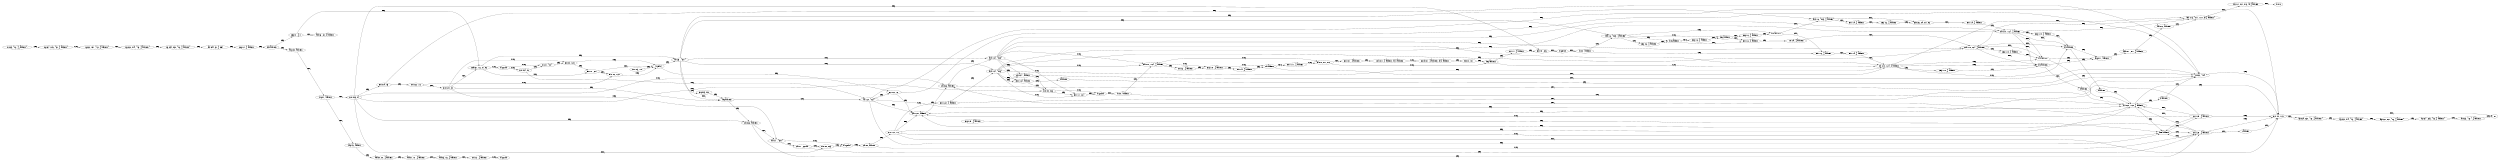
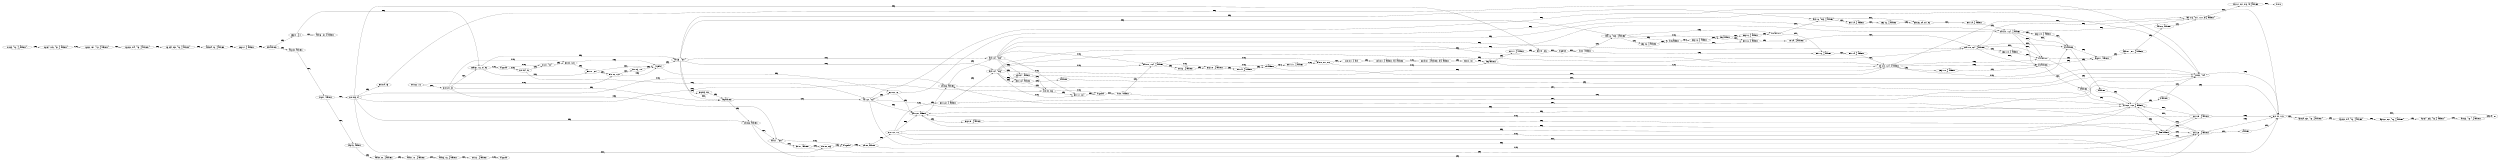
node "add x29 , sp , # csel": label "add x29 , sp , # csel" -> "add x29 , sp , # address"
node "mov x11 , # address": label "mov x11 , # address" -> "mov x11 , # ldrb"
edge "mov w2 , w22" -> "mov w3 , wzr": added, label "CFG"
edge "mov x19 , x3" -> "mov w22 , w2": removed, label "CFG"
edge "cbz w20 , address" -> "cmp w20 , # address": added, label "CFG"
node "cbz w1 , symbol": label "cbz w1 , symbol" -> "cbz w1 , address"
